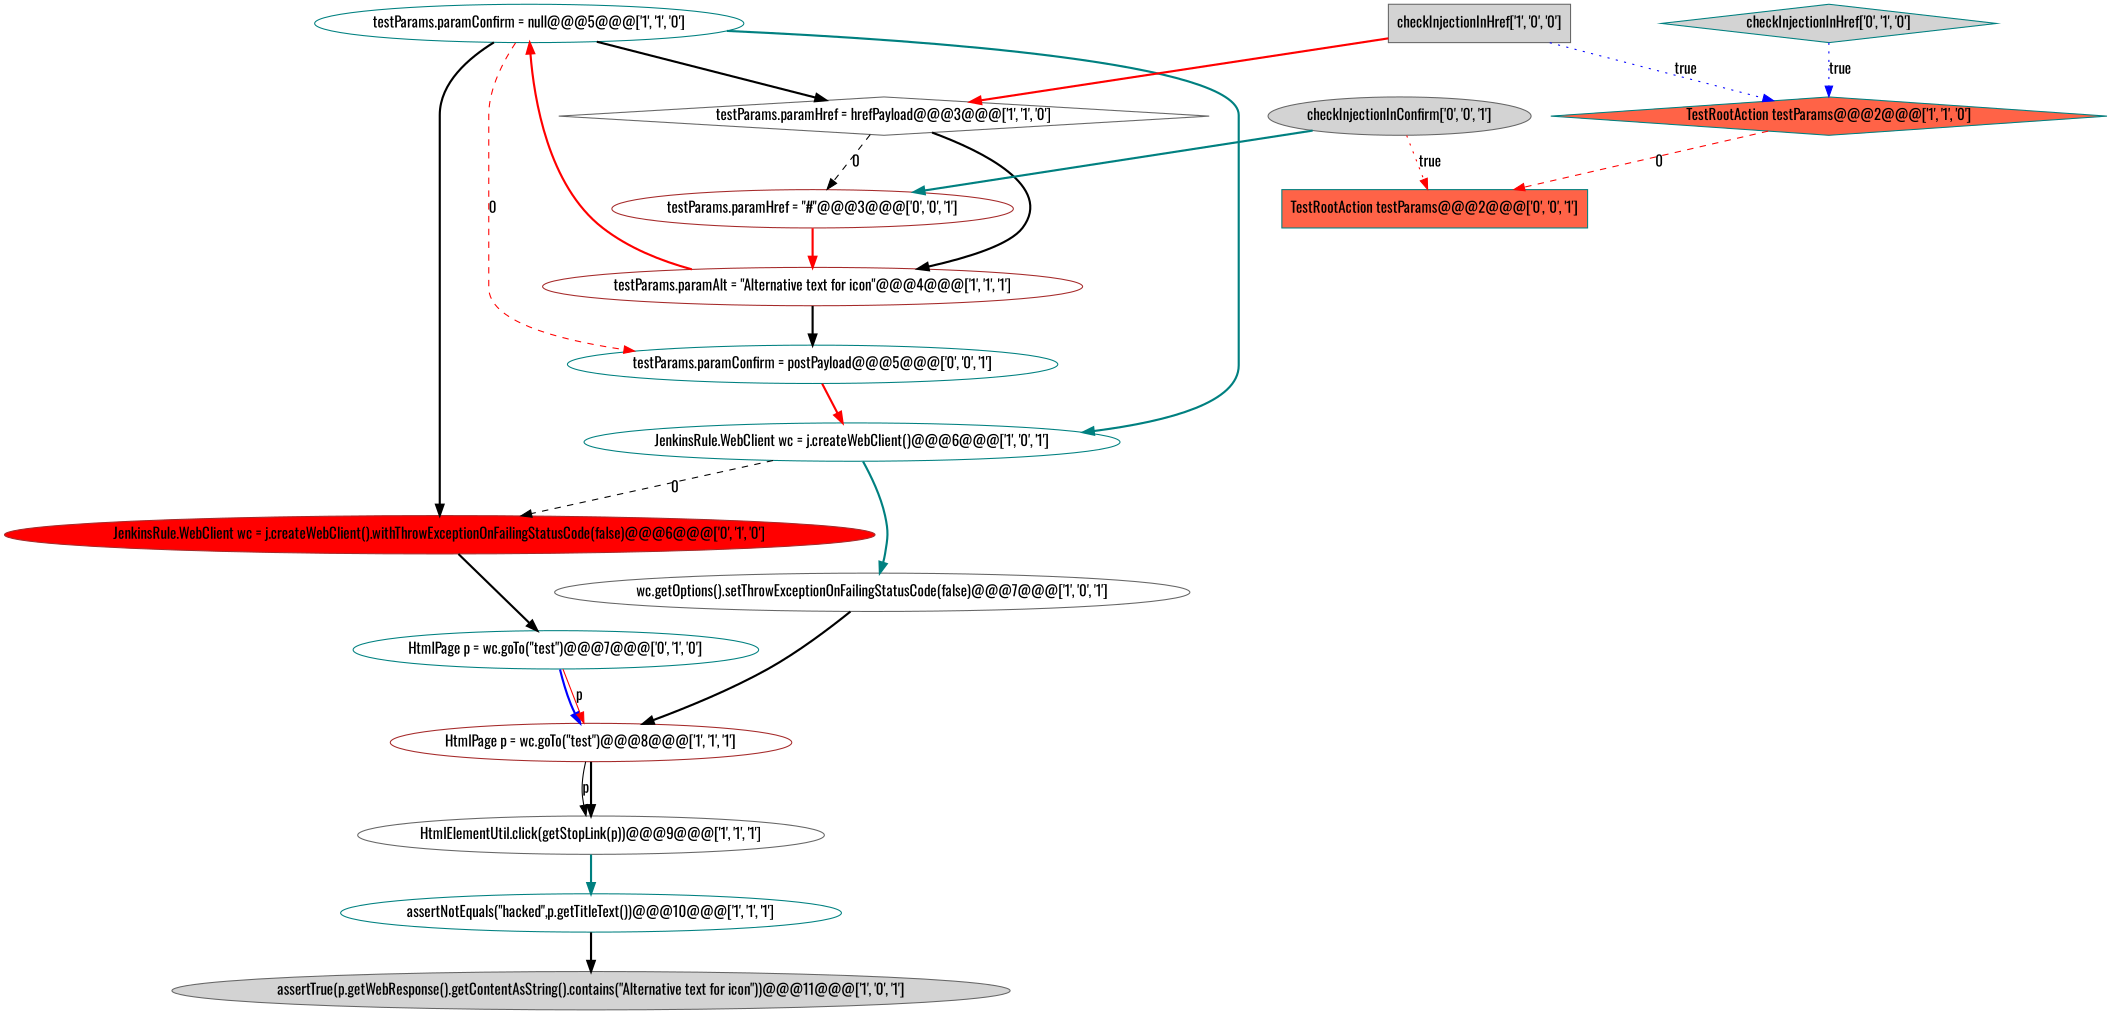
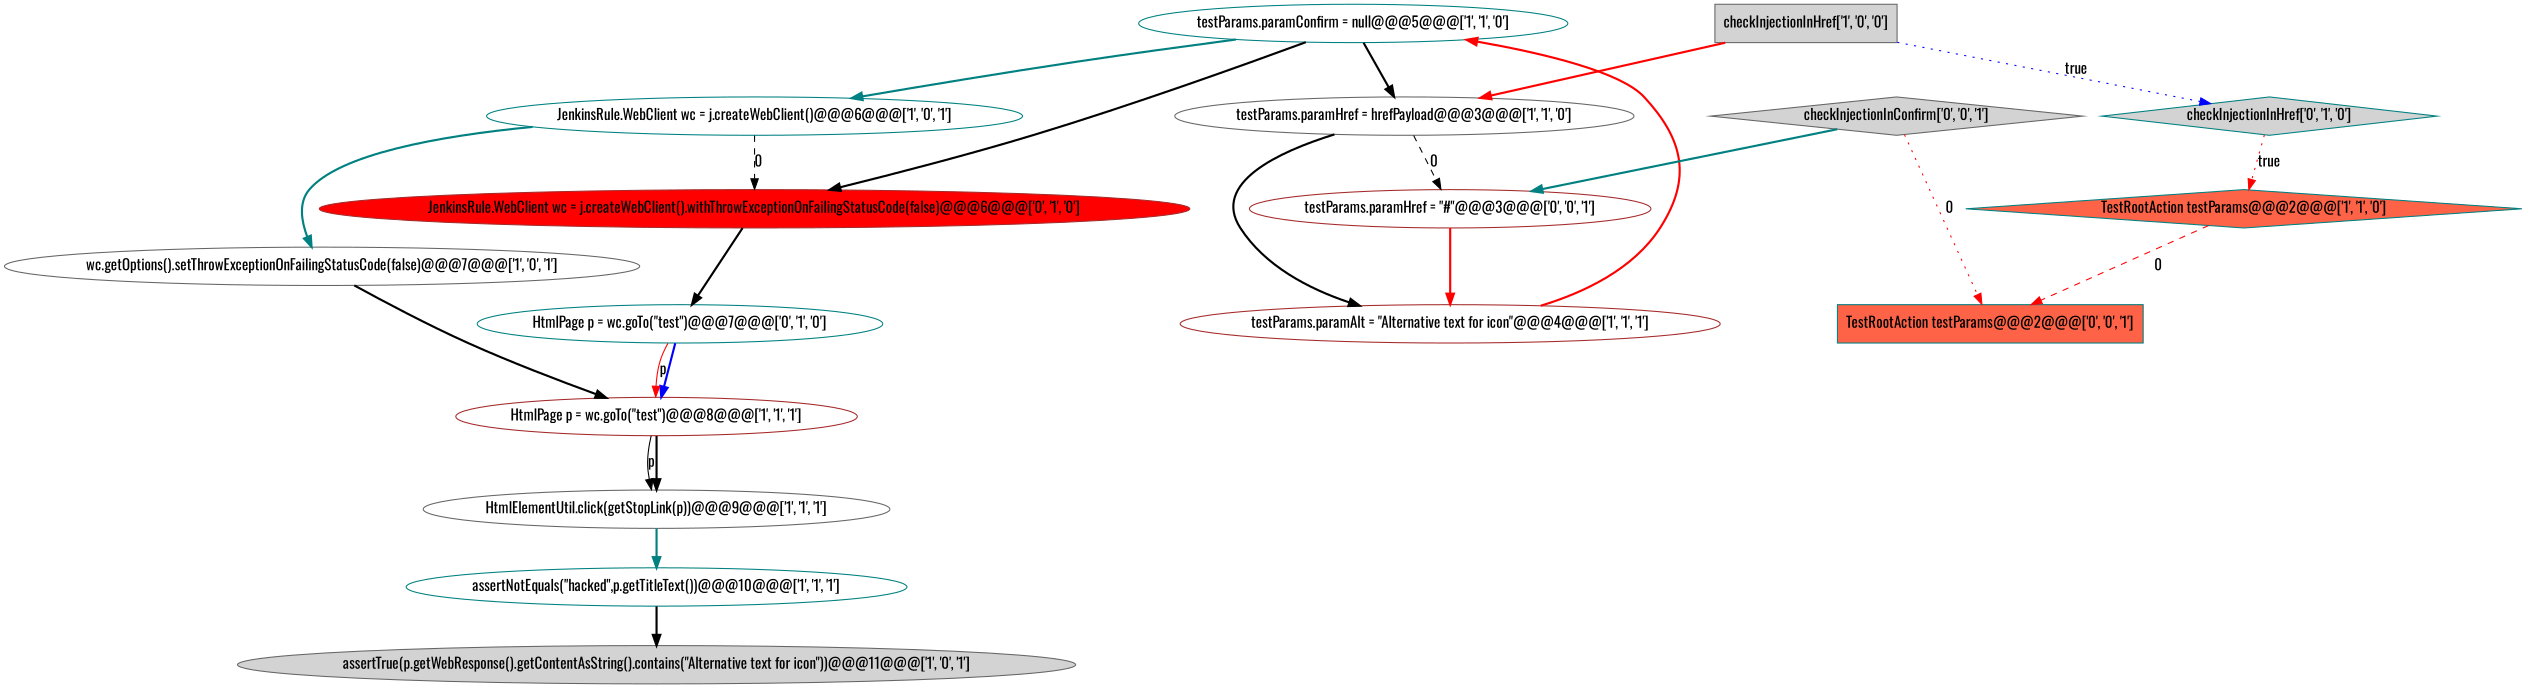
edge "checkInjectionInHref['0', '1', '0']" -> "TestRootAction testParams@@@2@@@['1', '1', '0']": color blue -> red
edge "checkInjectionInHref['1', '0', '0']" -> "TestRootAction testParams@@@2@@@['1', '1', '0']": now "checkInjectionInHref['1', '0', '0']" -> "checkInjectionInHref['0', '1', '0']"
node "testParams.paramHref = hrefPayload@@@3@@@['1', '1', '0']": shape diamond -> ellipse
node "checkInjectionInConfirm['0', '0', '1']": shape ellipse -> diamond
edge "checkInjectionInConfirm['0', '0', '1']" -> "TestRootAction testParams@@@2@@@['0', '0', '1']": label "true" -> "0"
node "testParams.paramConfirm = postPayload@@@5@@@['0', '0', '1']": removed
